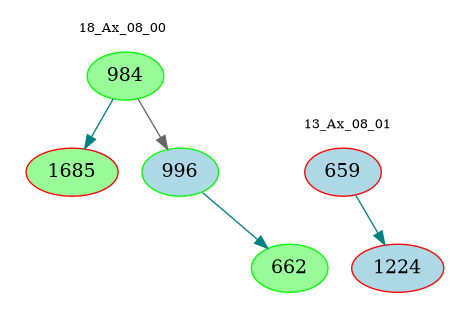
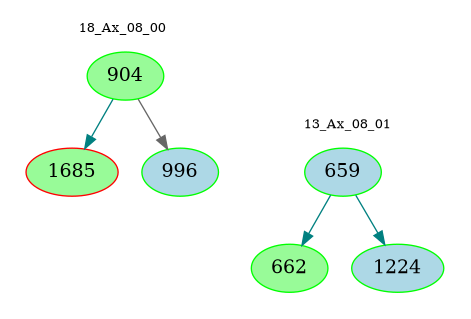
node "984": label "984" -> "904"
node "659": color red -> green
edge "996" -> "662": now "659" -> "662"
node "1224": color red -> green
